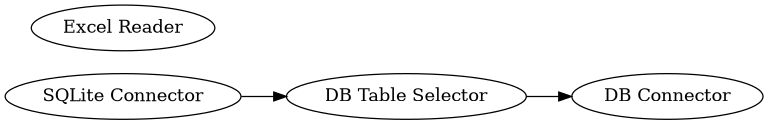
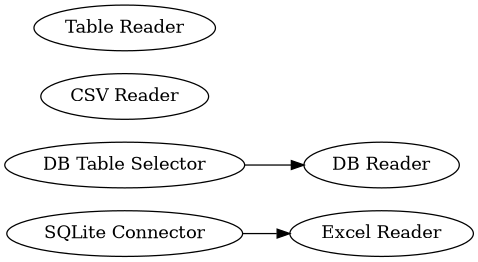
node "Table Reader": added
node "CSV Reader": added
edge "SQLite Connector" -> "DB Table Selector": now "SQLite Connector" -> "Excel Reader"
node "DB Connector": label "DB Connector" -> "DB Reader"
